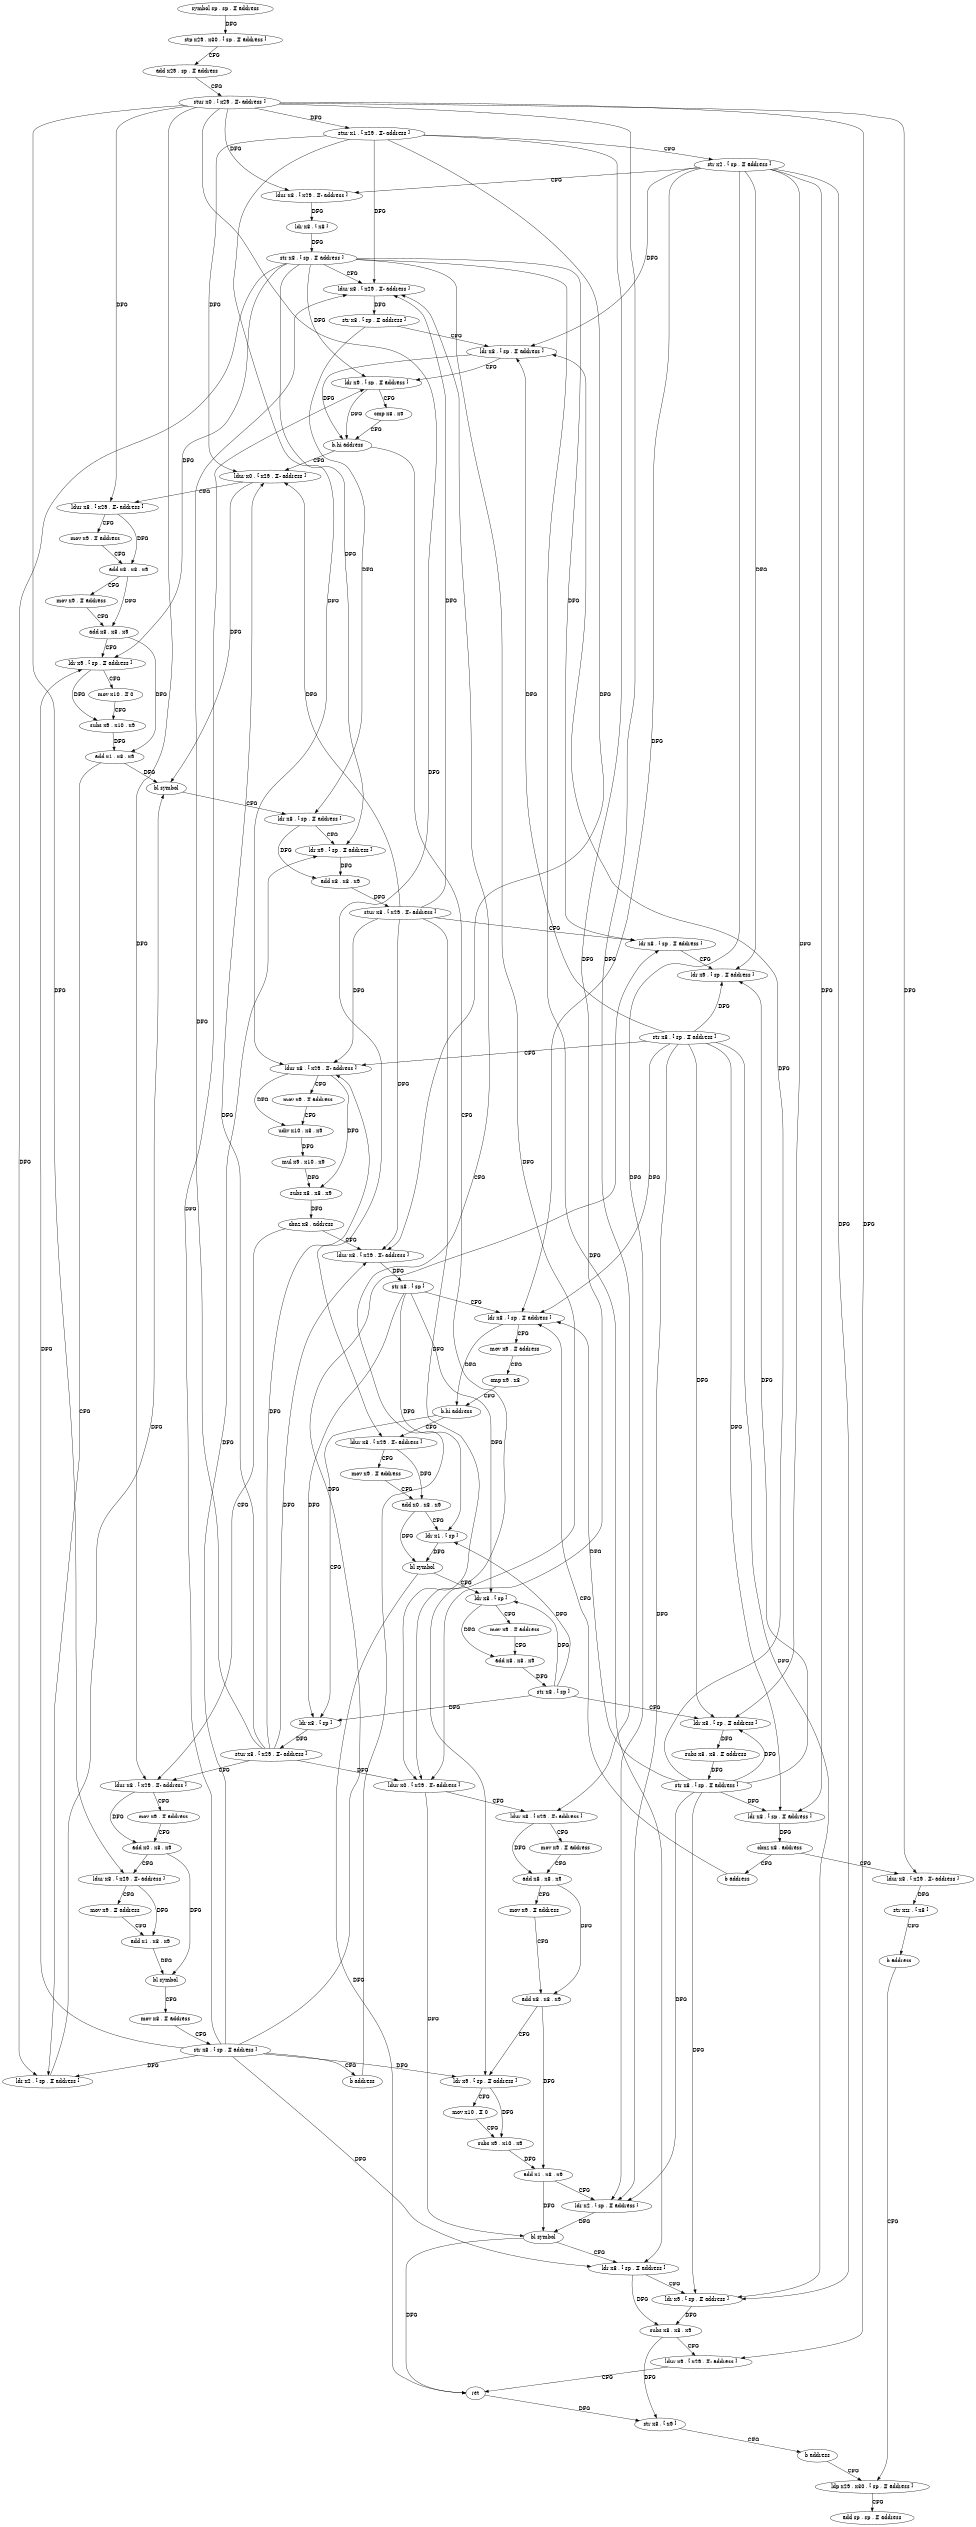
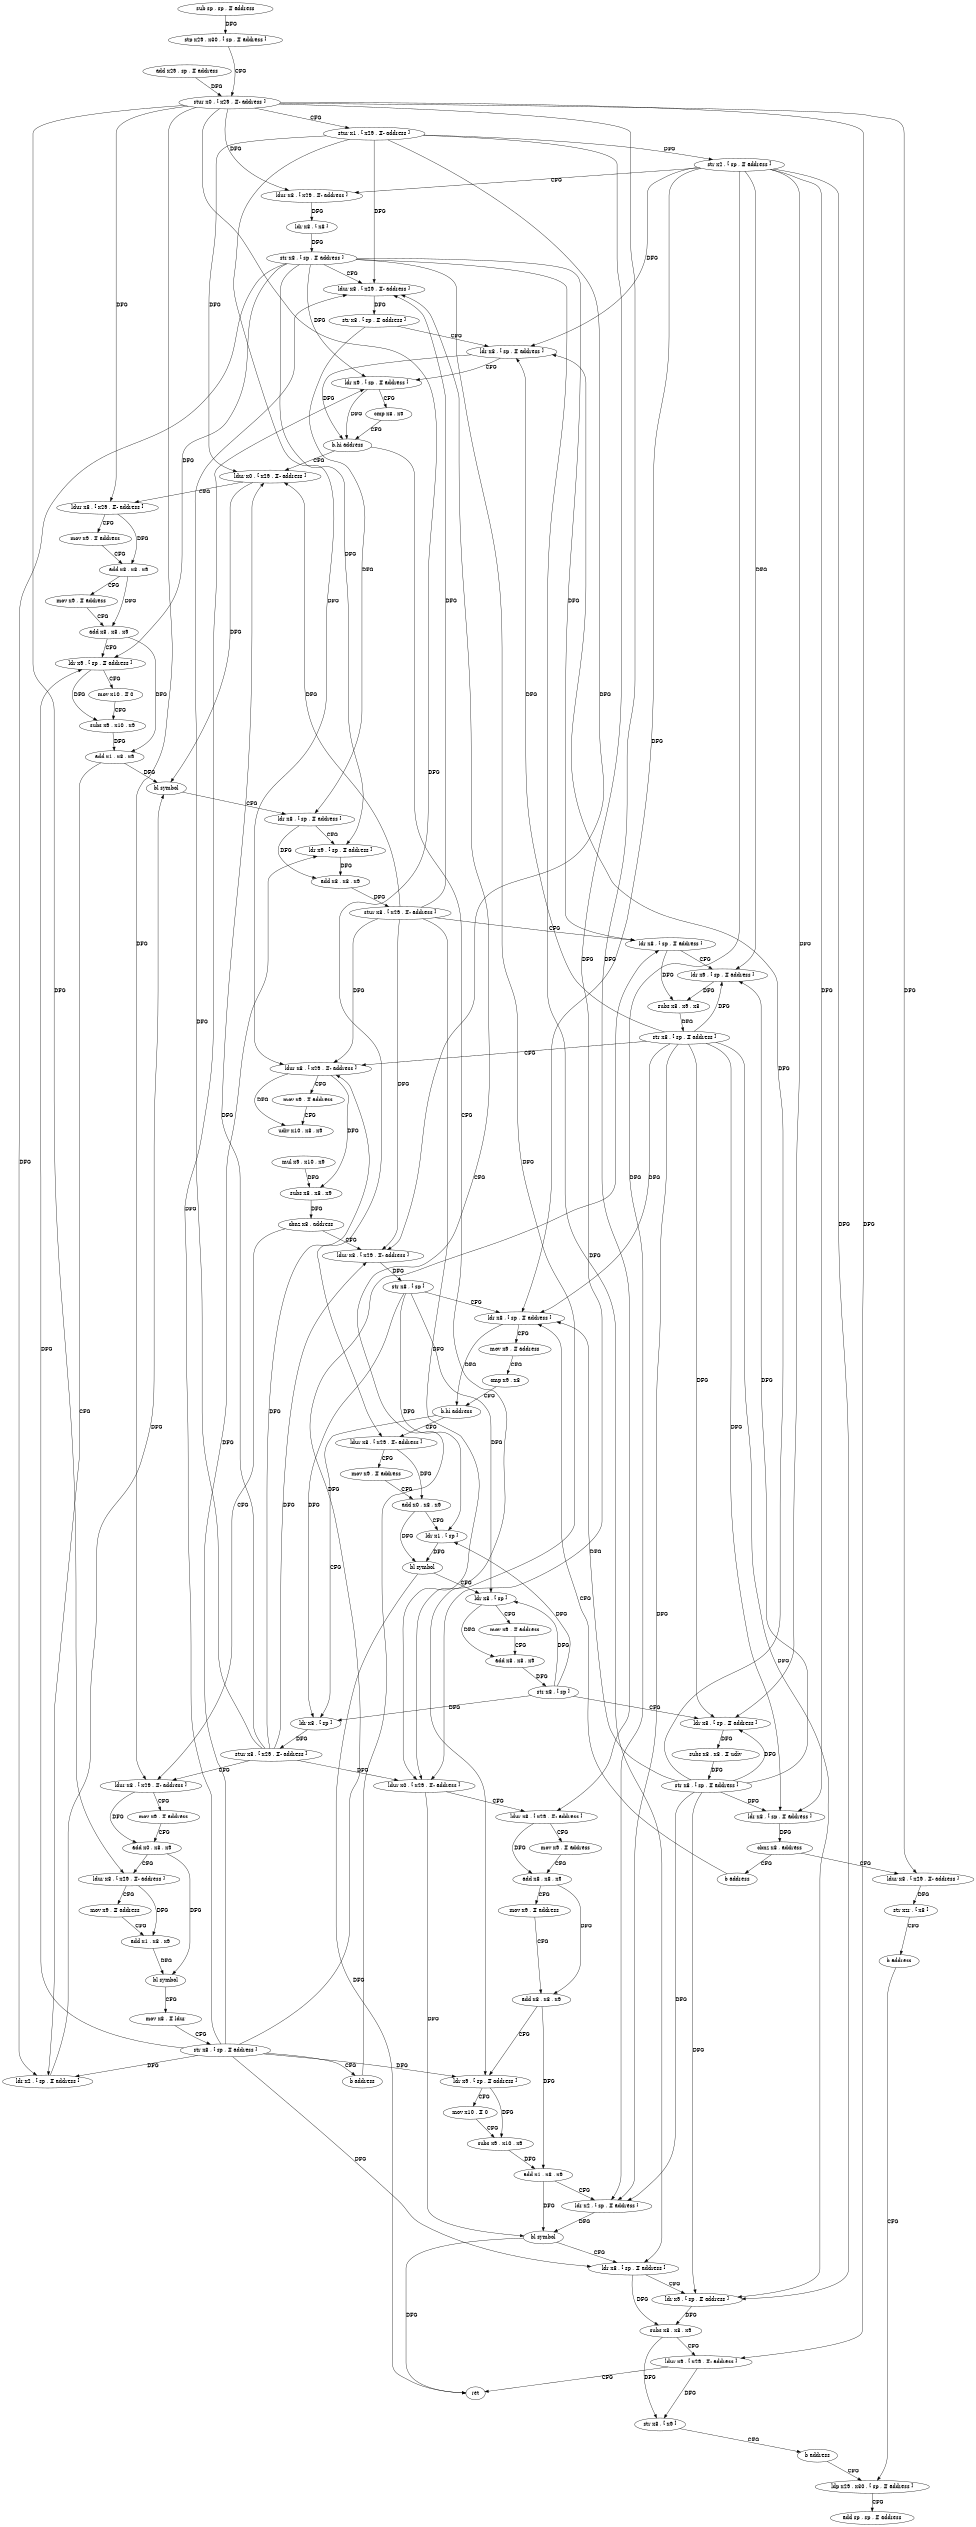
node "symbol sp , sp , # address": label "symbol sp , sp , # address" -> "sub sp , sp , # address"
edge "stp x29 , x30 , [ sp , # address ]" -> "add x29 , sp , # address": now "stp x29 , x30 , [ sp , # address ]" -> "stur x0 , [ x29 , #- address ]"
edge "add x29 , sp , # address" -> "stur x0 , [ x29 , #- address ]": label "CFG" -> "DFG"
edge "stur x0 , [ x29 , #- address ]" -> "stur x1 , [ x29 , #- address ]": label "DFG" -> "CFG"
edge "stur x1 , [ x29 , #- address ]" -> "str x2 , [ sp , # address ]": label "CFG" -> "DFG"
node "subs x8 , x9 , x8": added
edge "udiv x10 , x8 , x9" -> "mul x9 , x10 , x9": removed, label "DFG"
node "subs x8 , x8 , # address": label "subs x8 , x8 , # address" -> "subs x8 , x8 , # udiv"
node "mov x8 , # address": label "mov x8 , # address" -> "mov x8 , # ldur"
edge "ret" -> "str x8 , [ x9 ]": now "ldur x9 , [ x29 , #- address ]" -> "str x8 , [ x9 ]"
